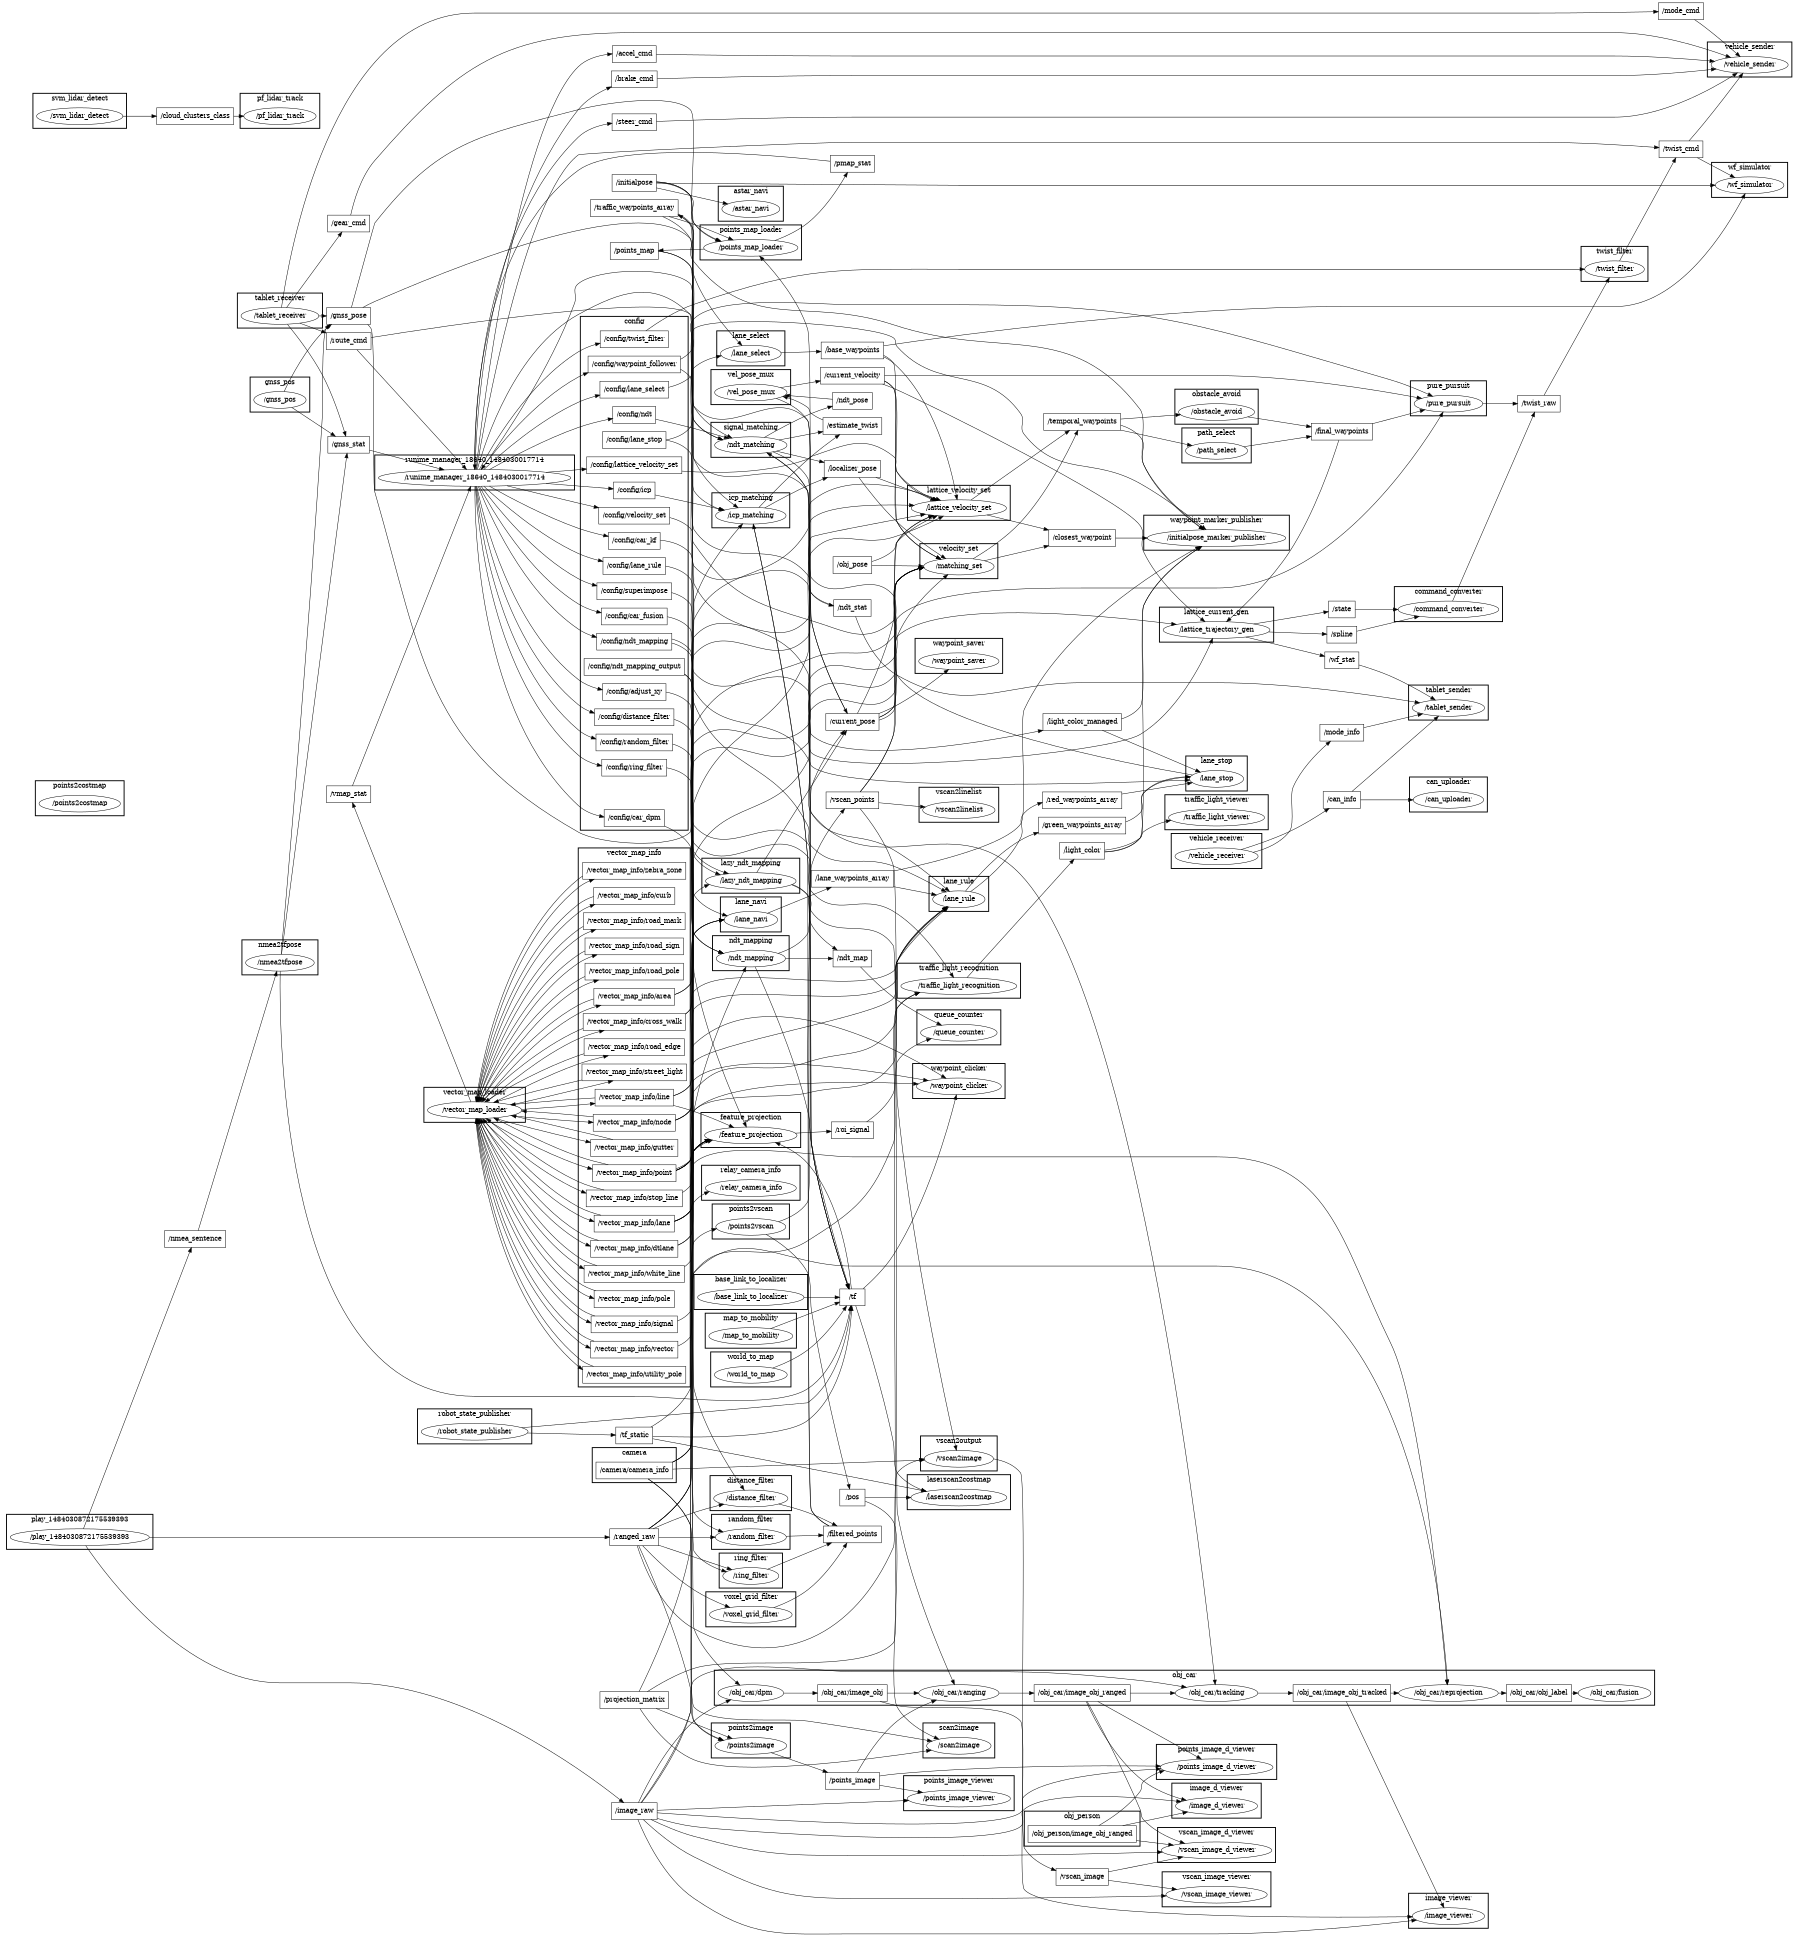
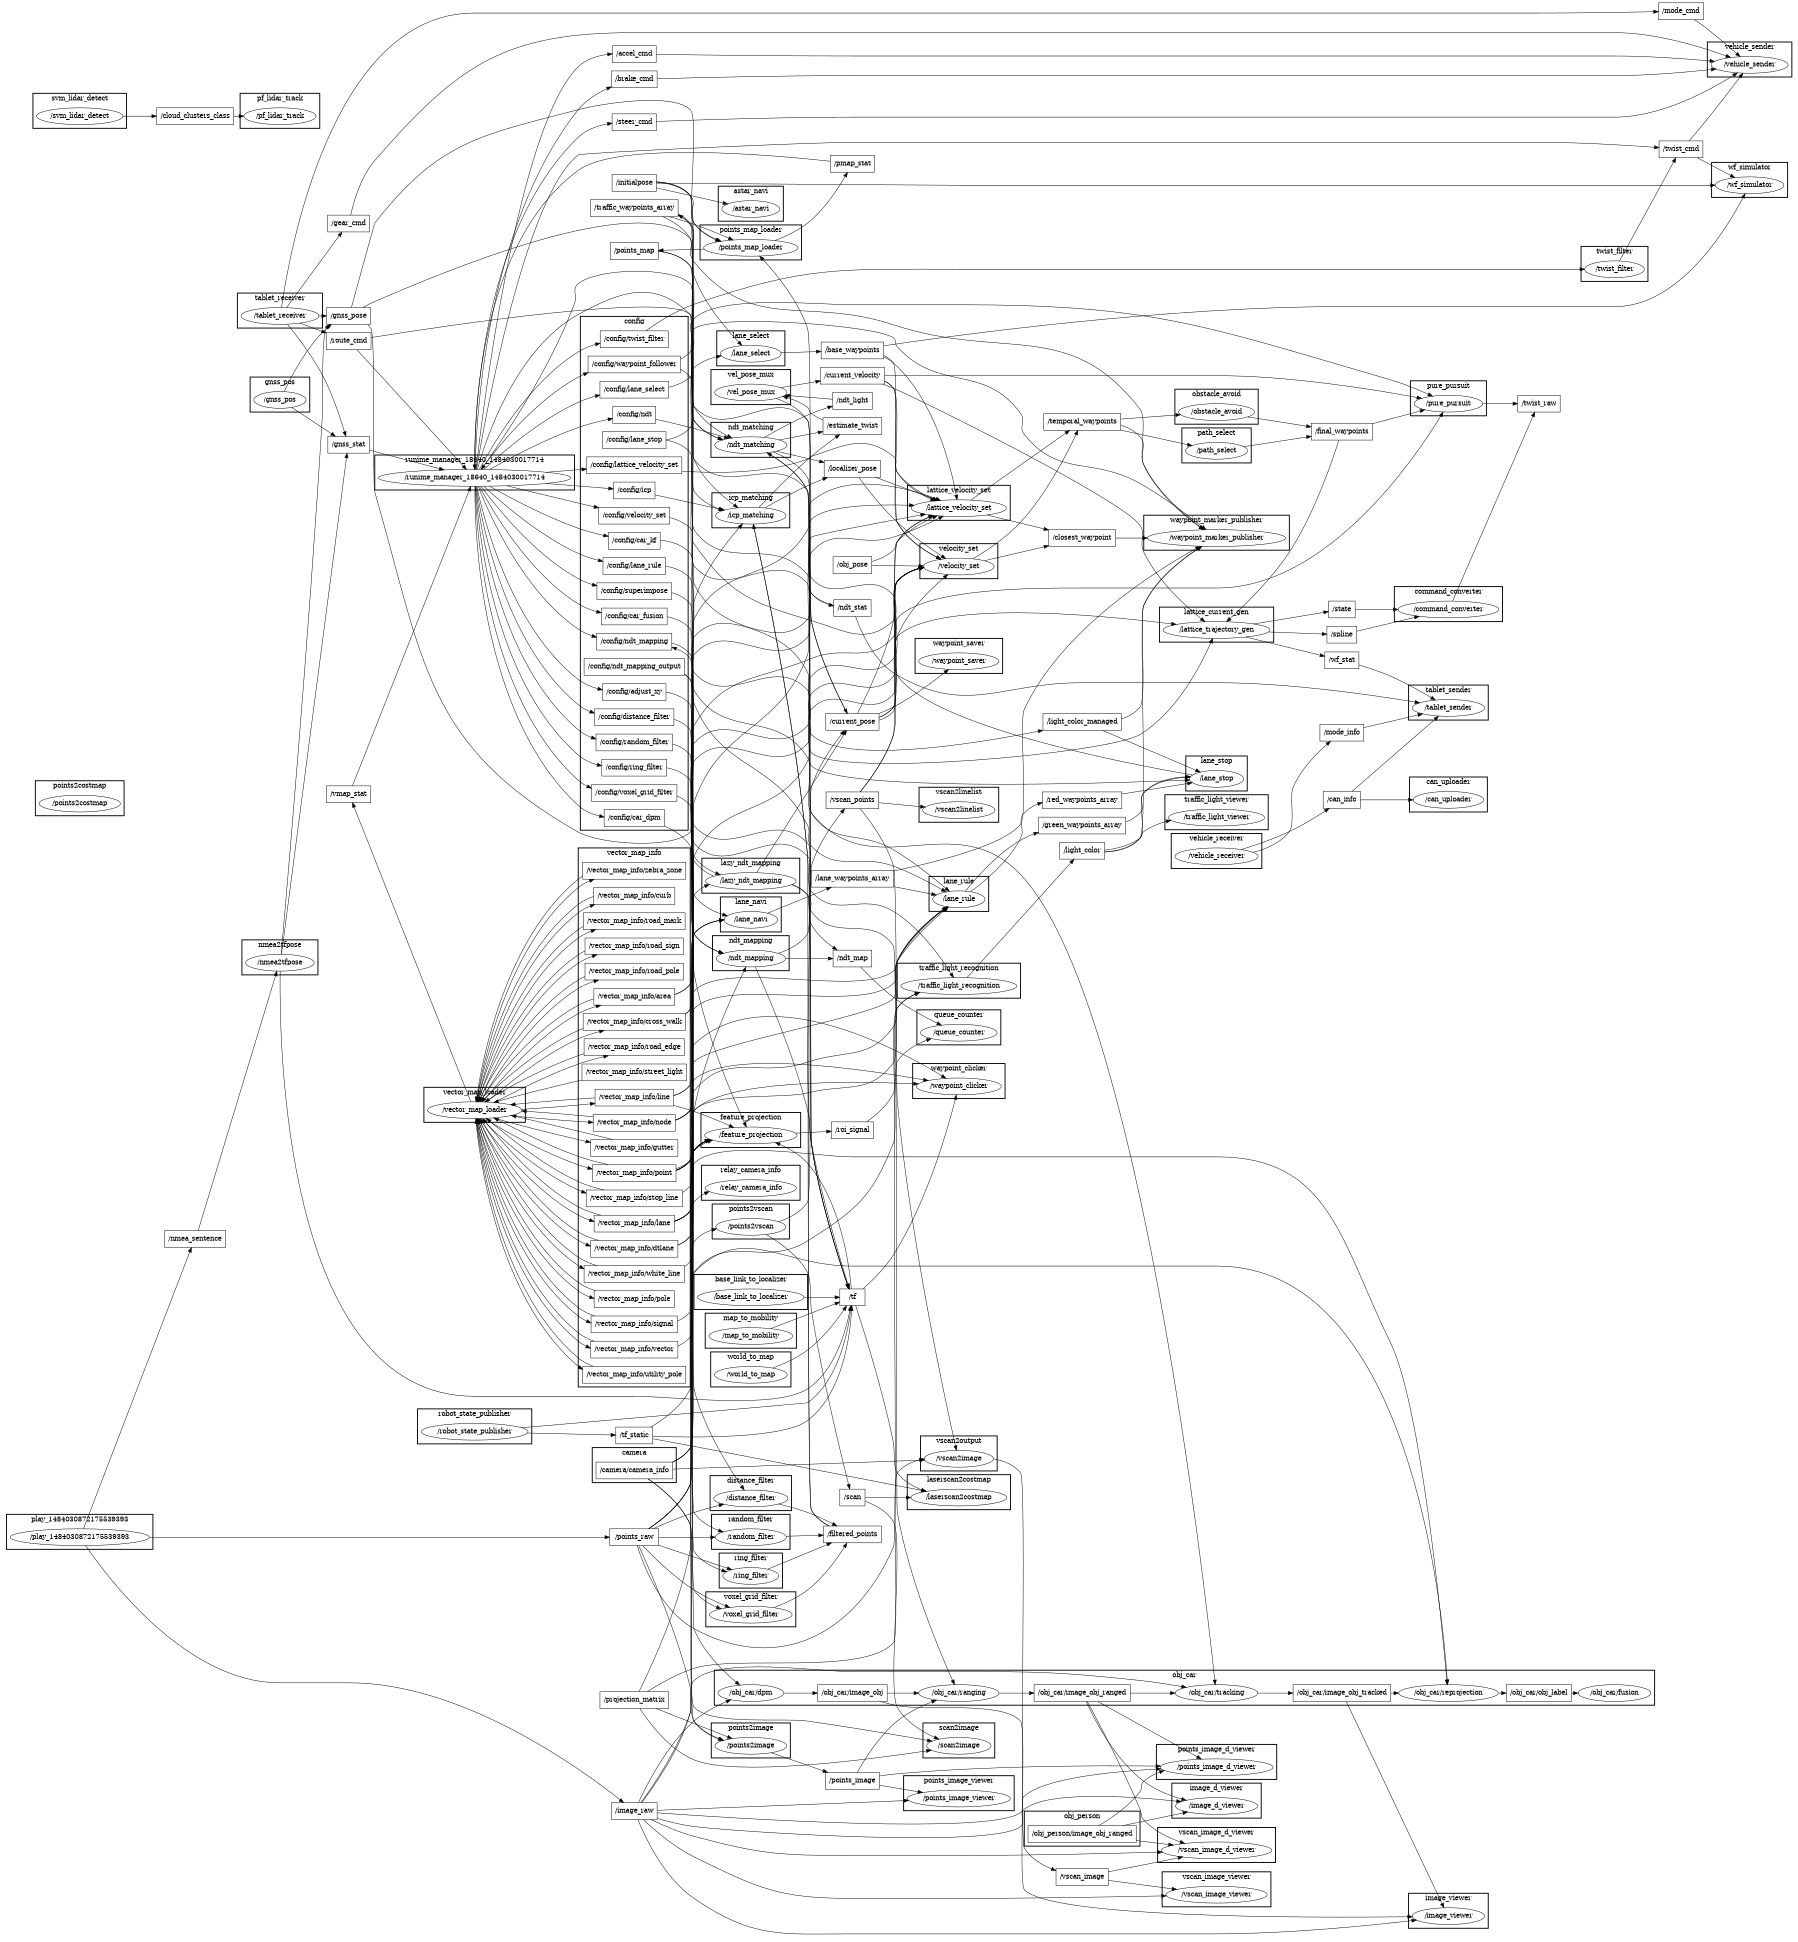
edge "/twist_raw" -> "/twist_filter": removed
node "/ndt_pose": label "/ndt_pose" -> "/ndt_light"
cluster "signal_matching": label "signal_matching" -> "ndt_matching"
node "/initialpose_marker_publisher": label "/initialpose_marker_publisher" -> "/waypoint_marker_publisher"
node "/matching_set": label "/matching_set" -> "/velocity_set"
edge "/config/ndt_mapping" -> "/lazy_ndt_mapping": reversed
node "/config/voxel_grid_filter": added
edge "/vector_map_loader" -> "/vector_map_info/street_light": removed
node "/pos": label "/pos" -> "/scan"
node "/ranged_raw": label "/ranged_raw" -> "/points_raw"
